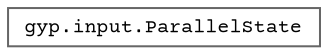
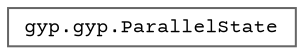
node "gyp.input.ParallelState": label "gyp.input.ParallelState" -> "gyp.gyp.ParallelState"
